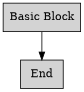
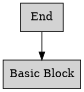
edge "Basic Block" -> "End": reversed
